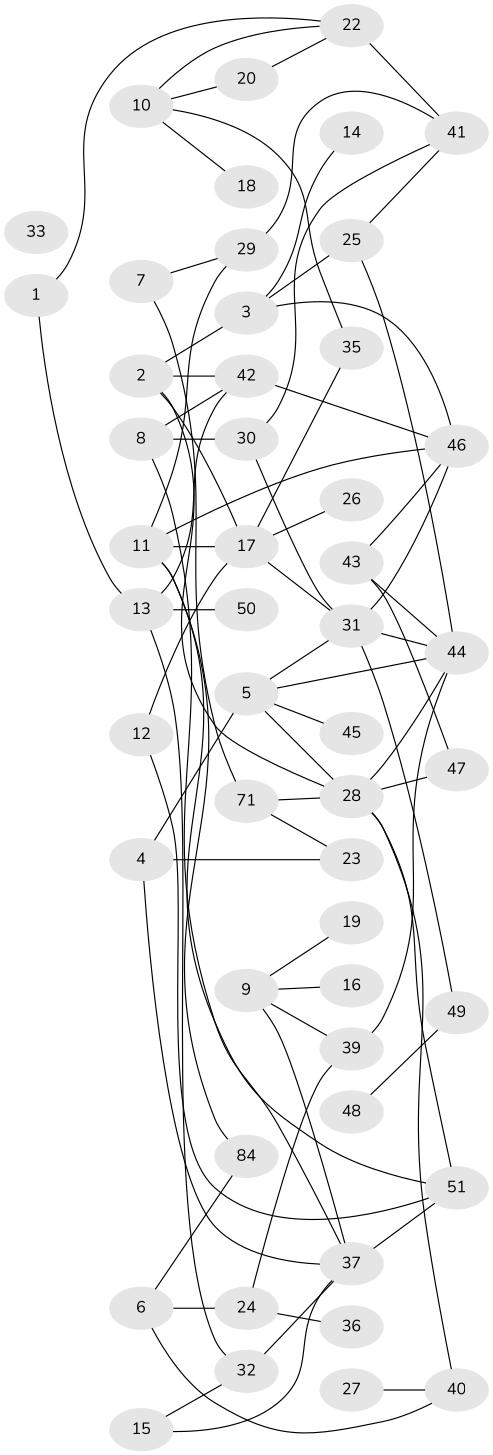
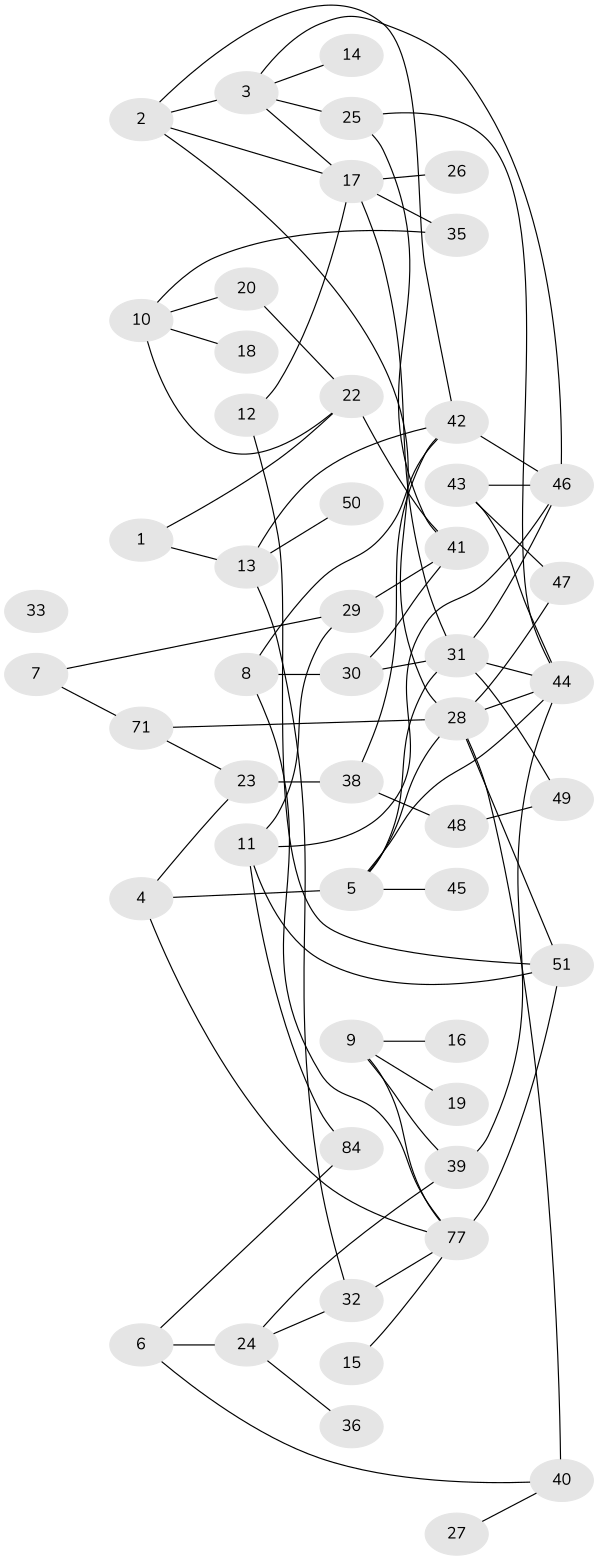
edge "11" -- "17": now "3" -- "17"
node "38": added
node "37": label "37" -> "77"
edge "32" -- "15": now "32" -- "24"
